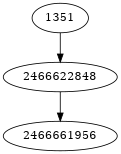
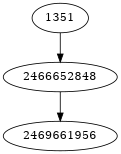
node "2466622848": label "2466622848" -> "2466652848"
node "2466661956": label "2466661956" -> "2469661956"
